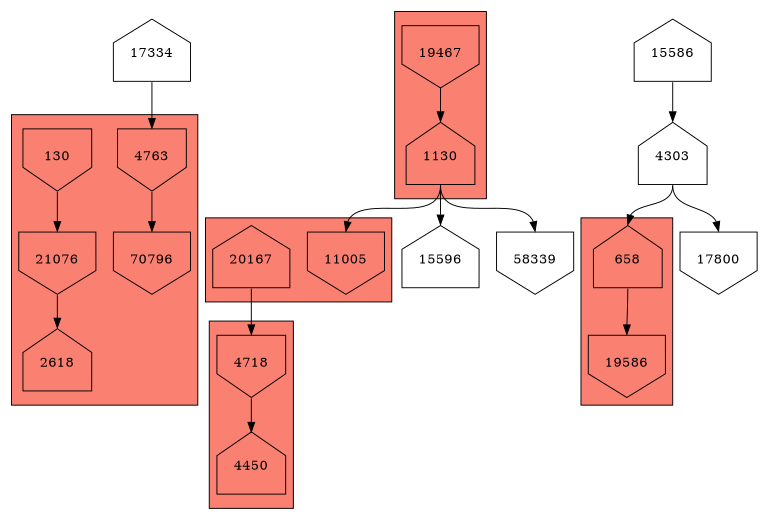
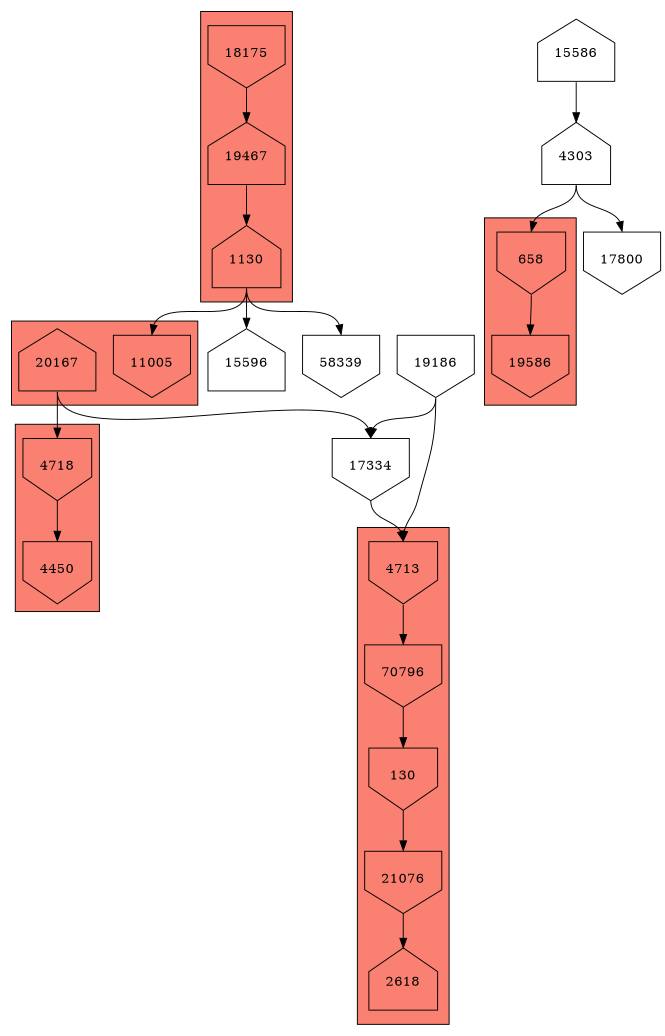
node "17334": shape house -> invhouse
node "18175": added
node "19467": shape invhouse -> house
node "4763": label "4763" -> "4713"
node "658": shape house -> invhouse
node "19186": added
edge "20167" -> "17334": added
node "4450": shape house -> invhouse
edge "70796" -> "130": added
